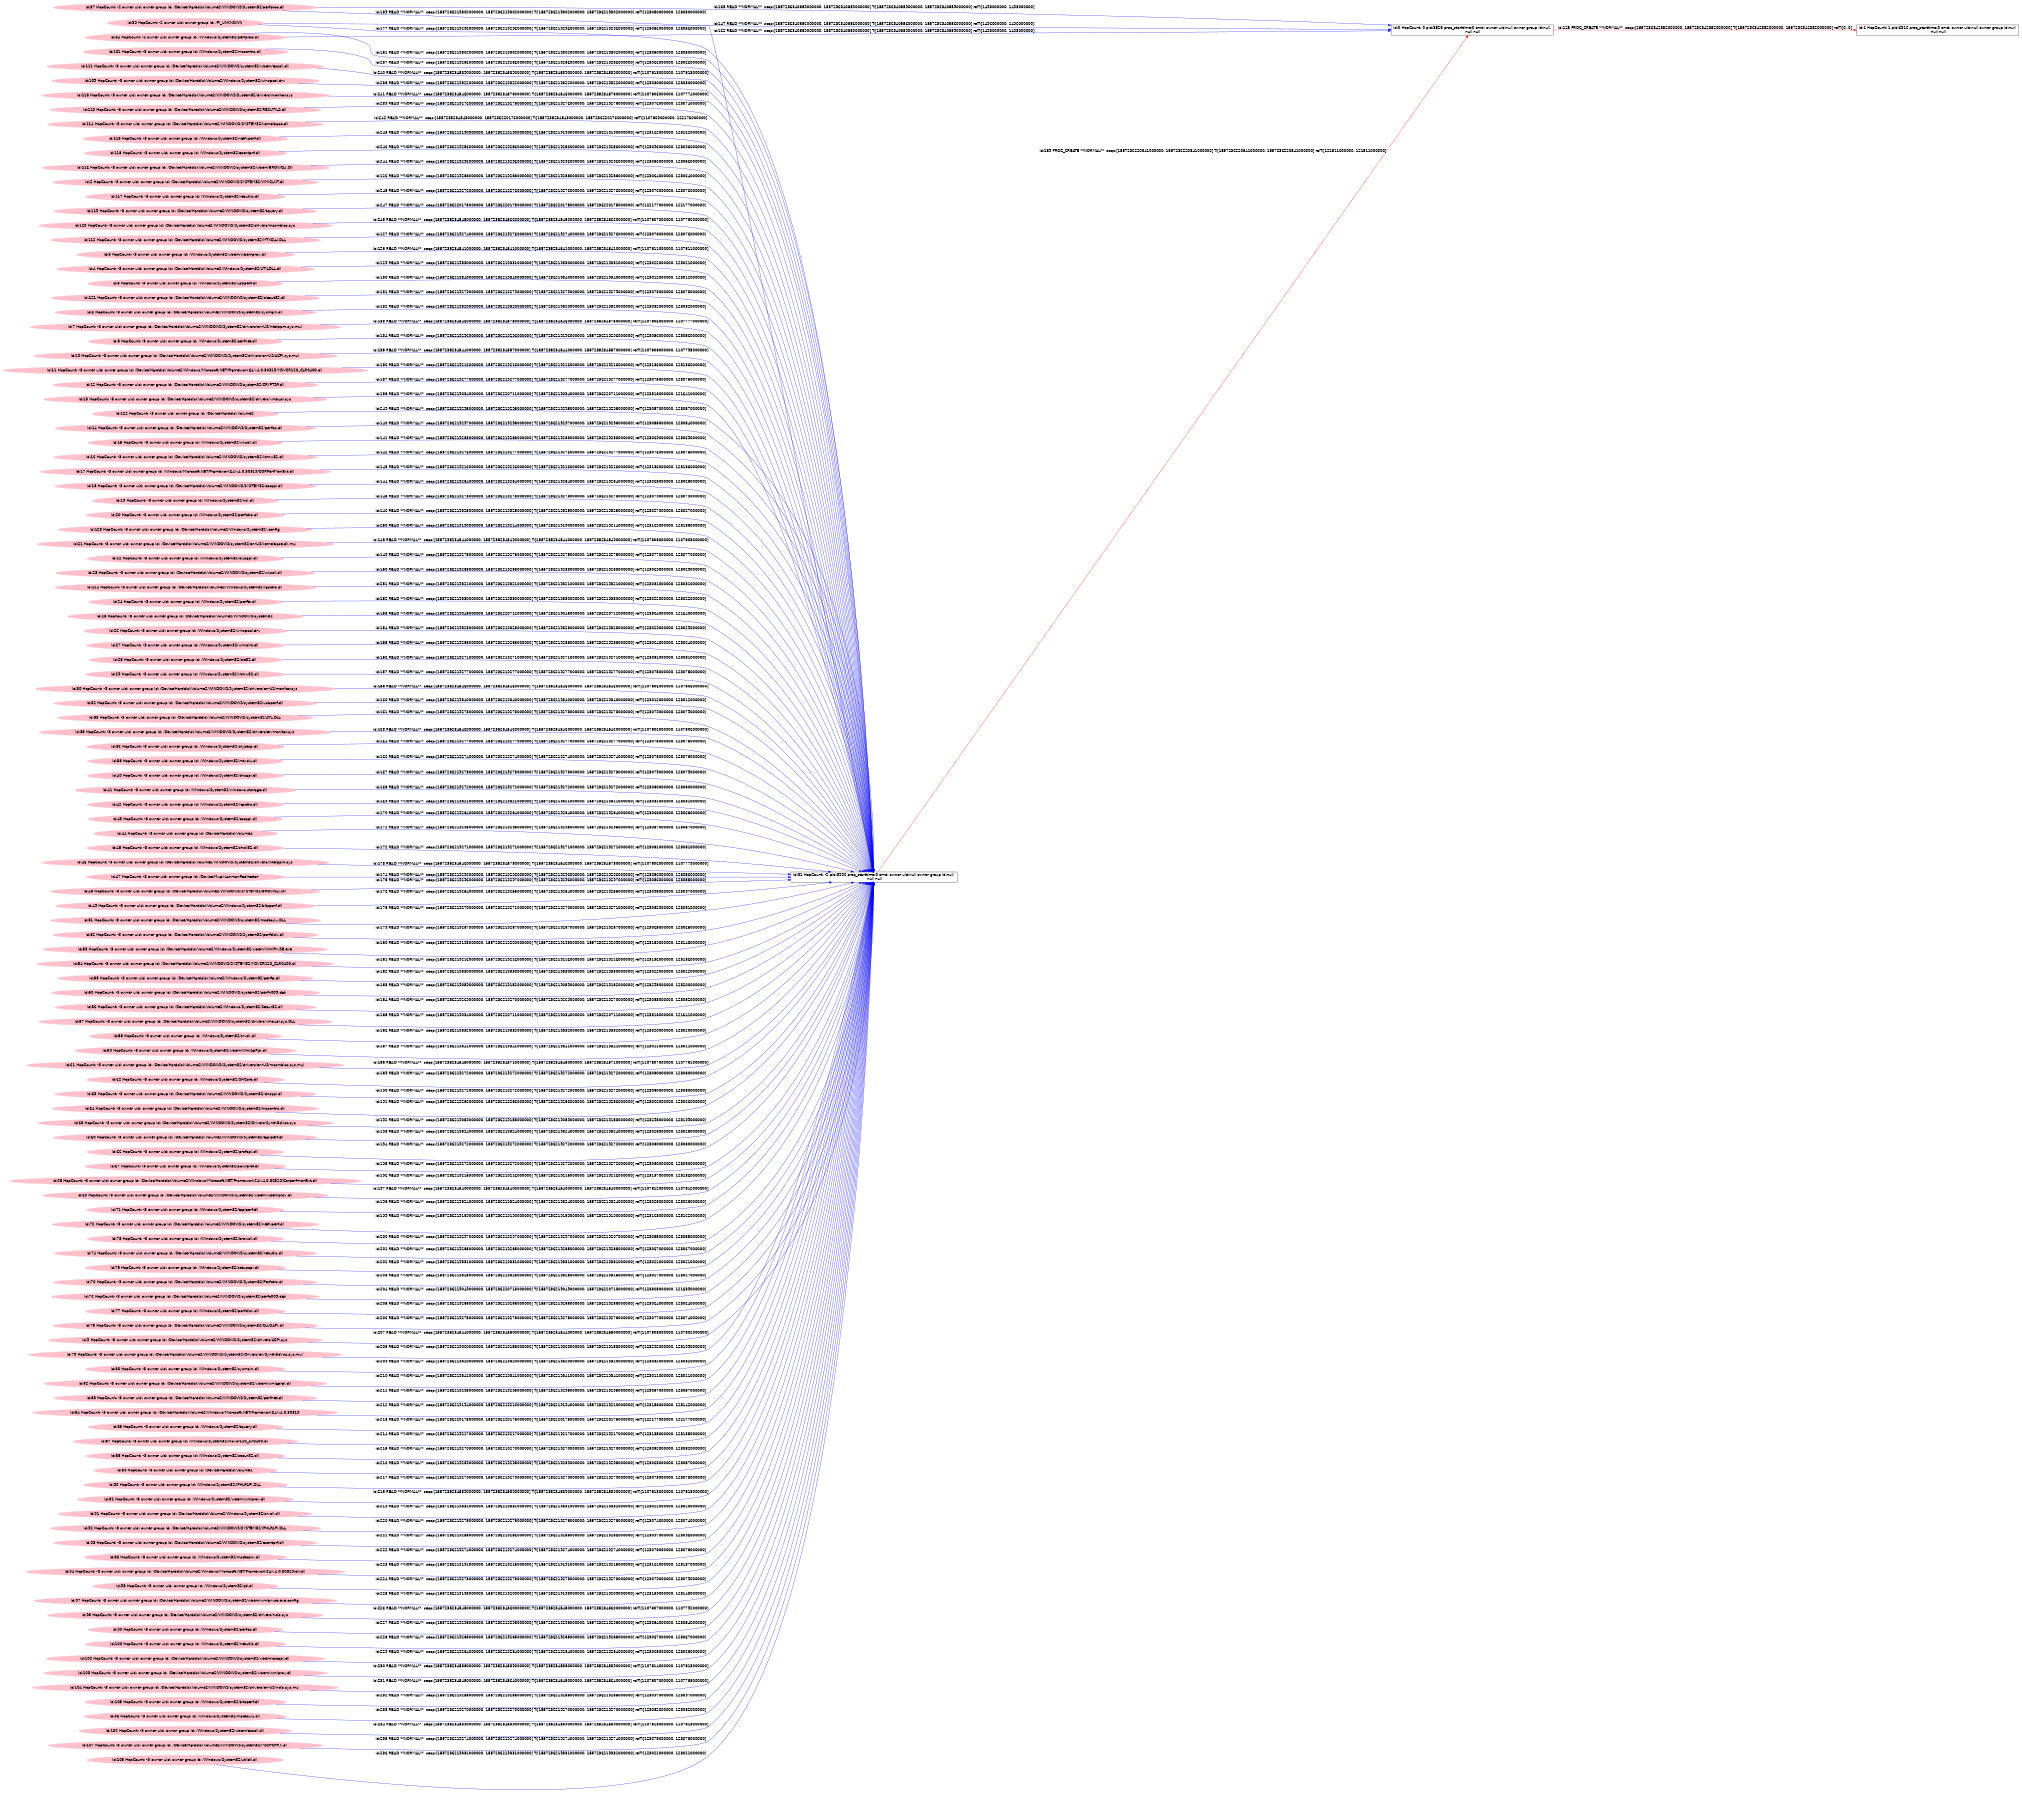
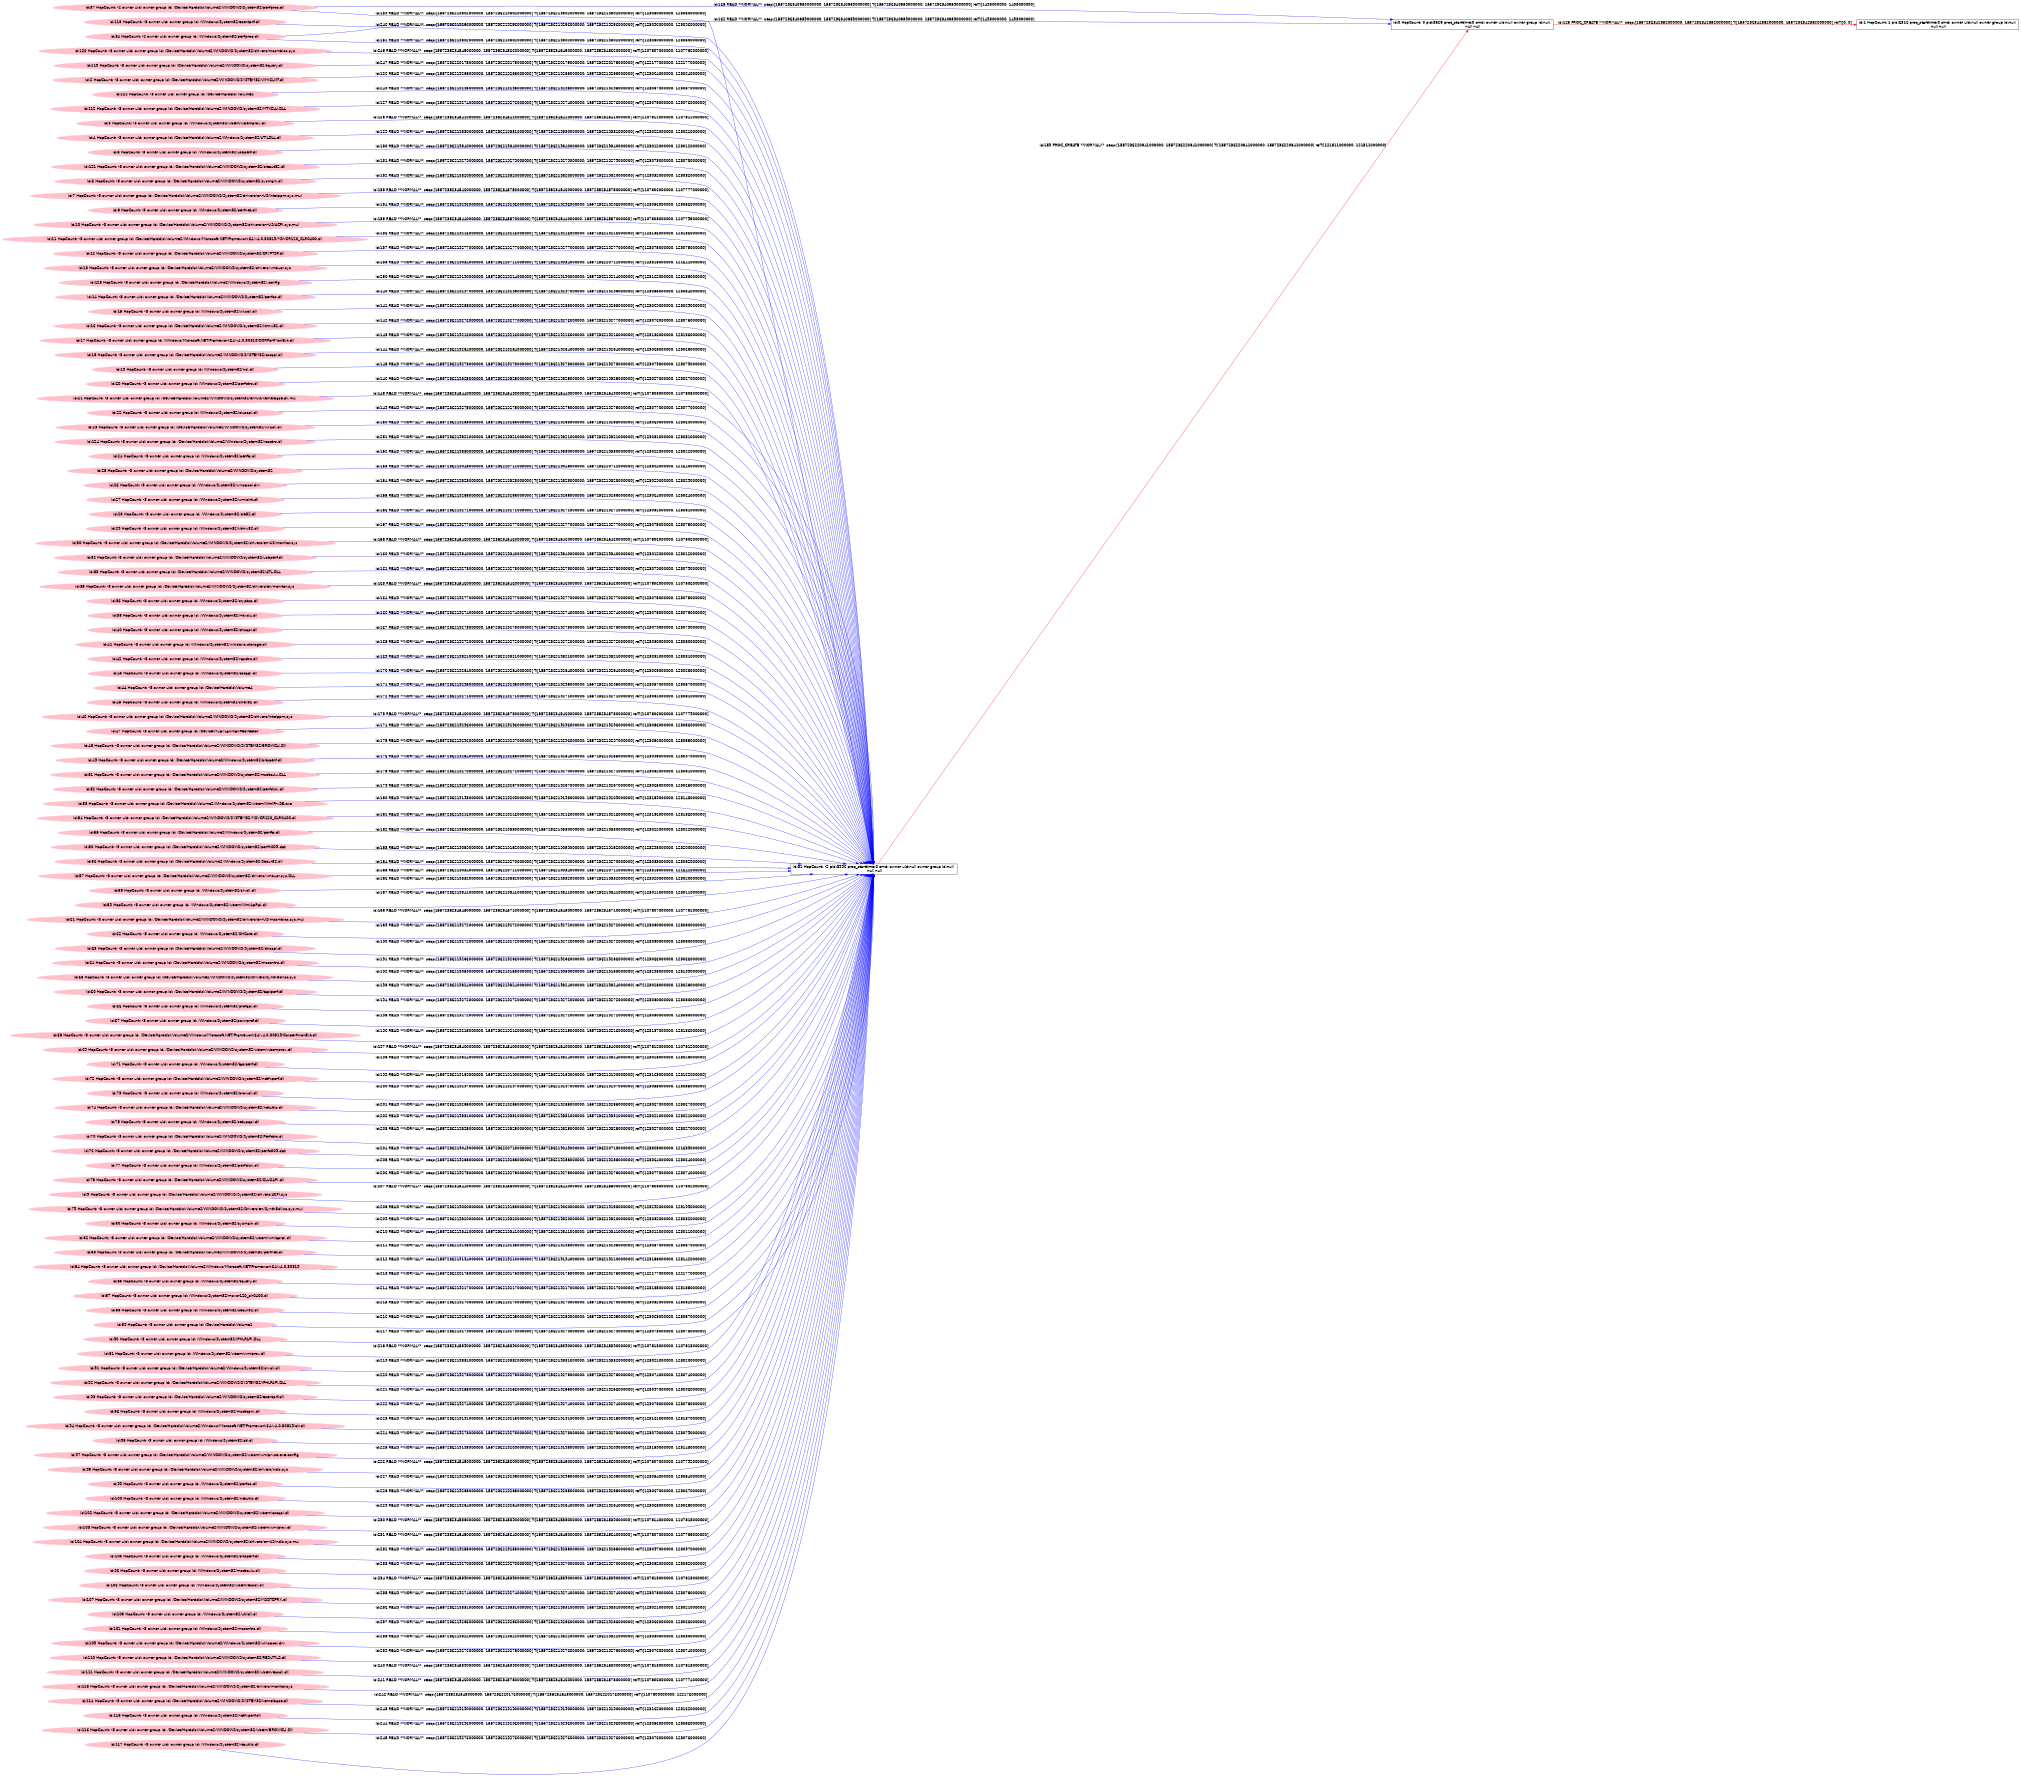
node "id:39 HopCount: -2 owner uid: owner group id: /FI_UNKNOWN": removed
